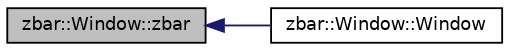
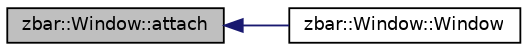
node "zbar::Window::zbar": label "zbar::Window::zbar" -> "zbar::Window::attach"
